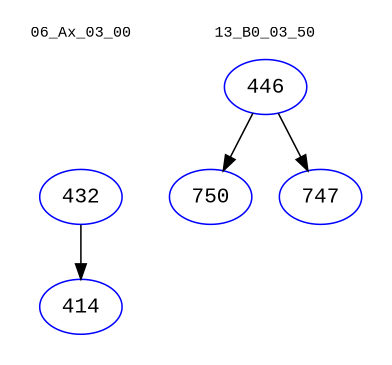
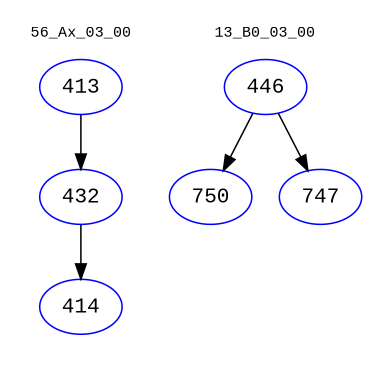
cluster "06_Ax_03_00": label "06_Ax_03_00" -> "56_Ax_03_00"
cluster "13_B0_03_50": label "13_B0_03_50" -> "13_B0_03_00"
node "413": added
